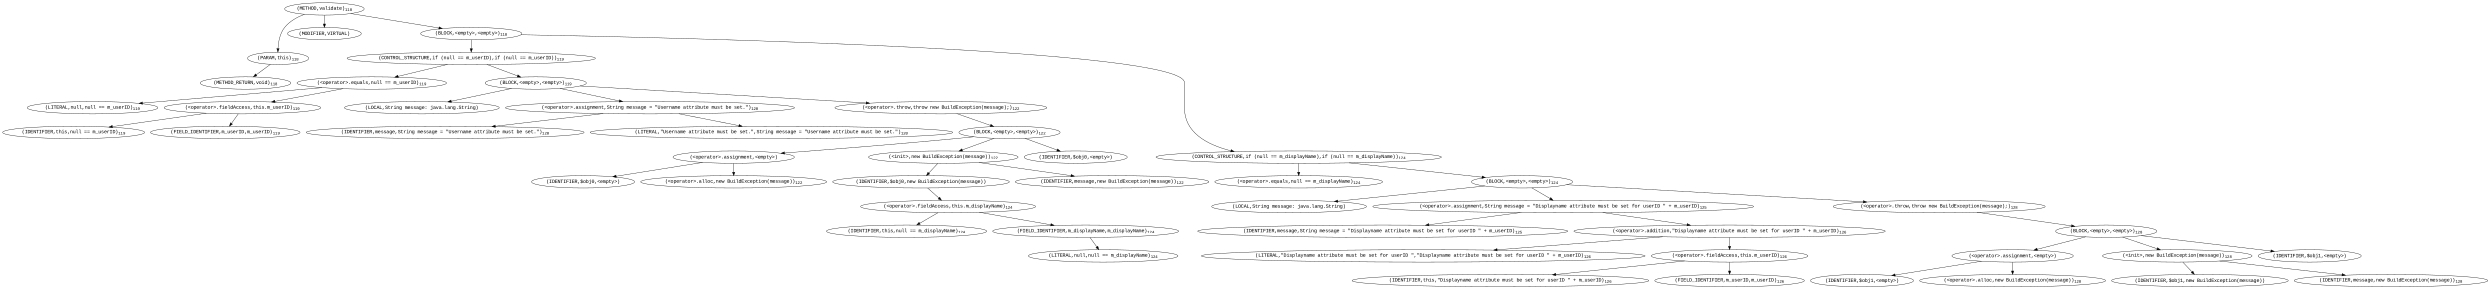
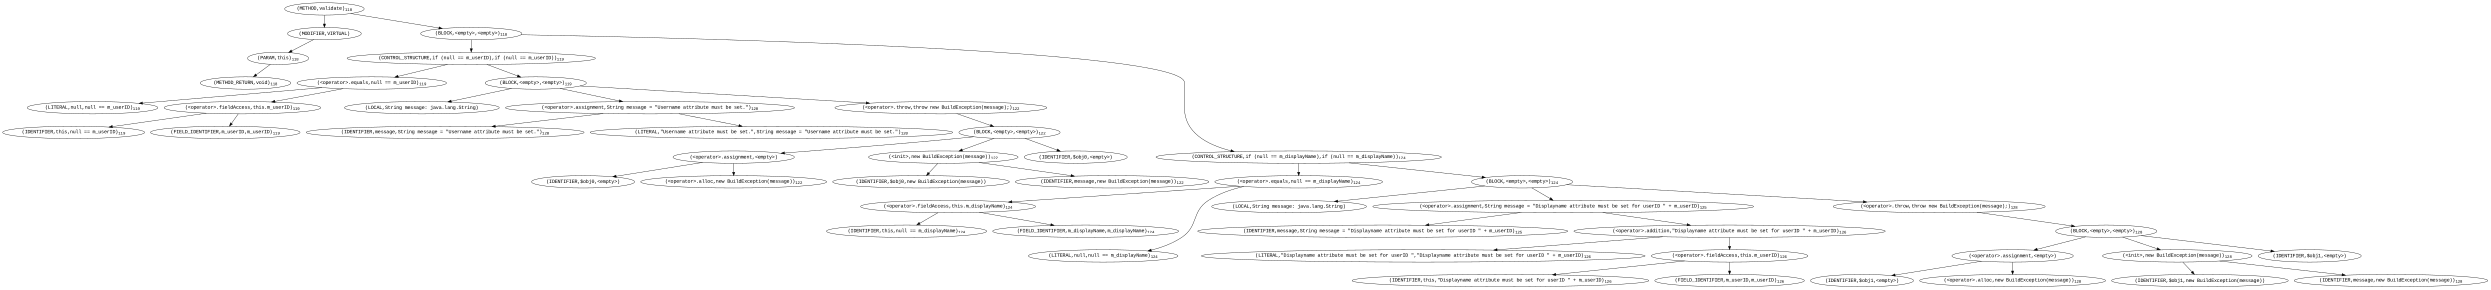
edge "(METHOD,validate)" -> "(PARAM,this)": now "(MODIFIER,VIRTUAL)" -> "(PARAM,this)"
edge "(IDENTIFIER,$obj0,new BuildException(message))" -> "(<operator>.fieldAccess,this.m_displayName)": now "(<operator>.equals,null == m_displayName)" -> "(<operator>.fieldAccess,this.m_displayName)"
edge "(FIELD_IDENTIFIER,m_displayName,m_displayName)" -> "(LITERAL,null,null == m_displayName)": now "(<operator>.equals,null == m_displayName)" -> "(LITERAL,null,null == m_displayName)"
